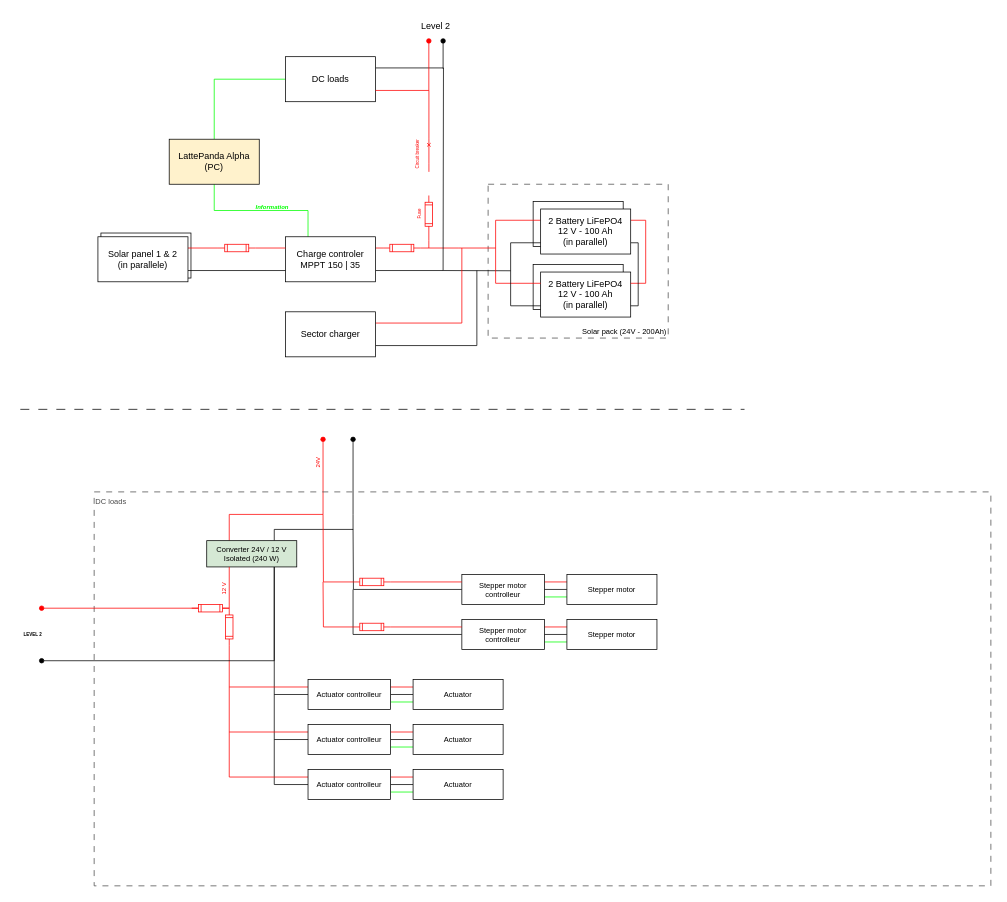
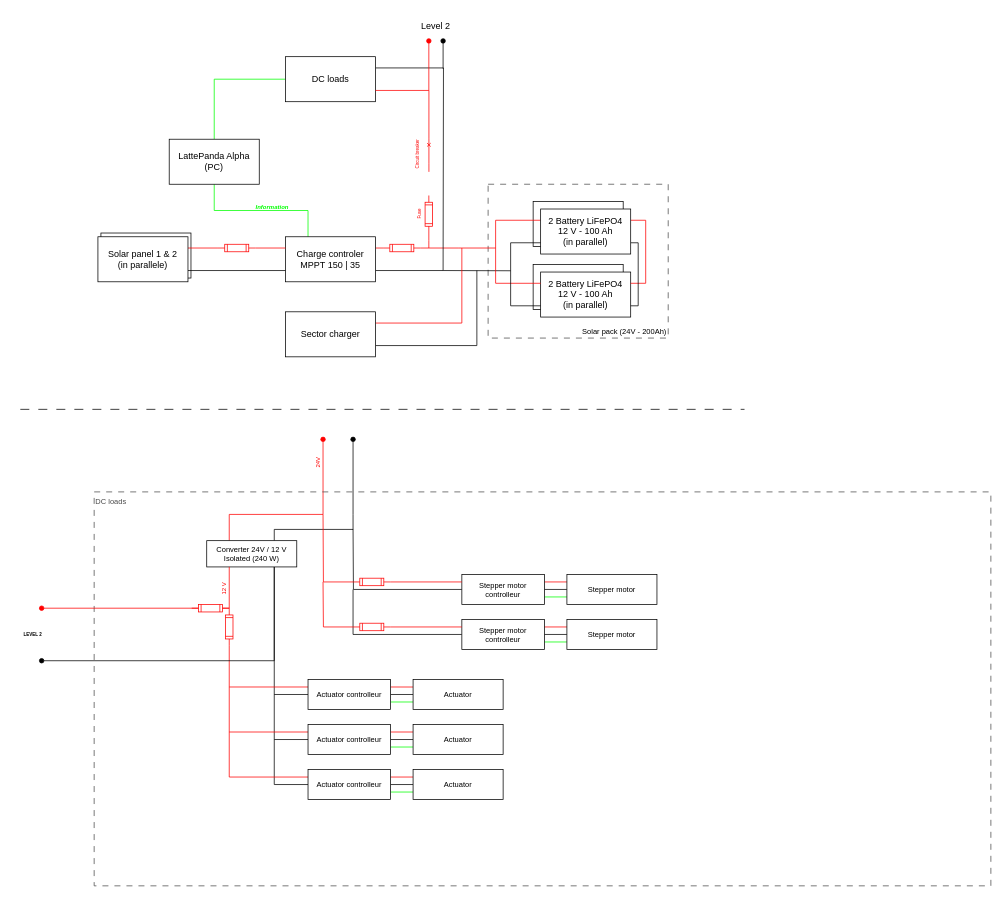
node "LattePanda Alpha (PC)": fillcolor #fff2cc -> #ffffff
node "Converter 24V / 12 V Isolated (240 W)": fillcolor #d5e8d4 -> #ffffff
